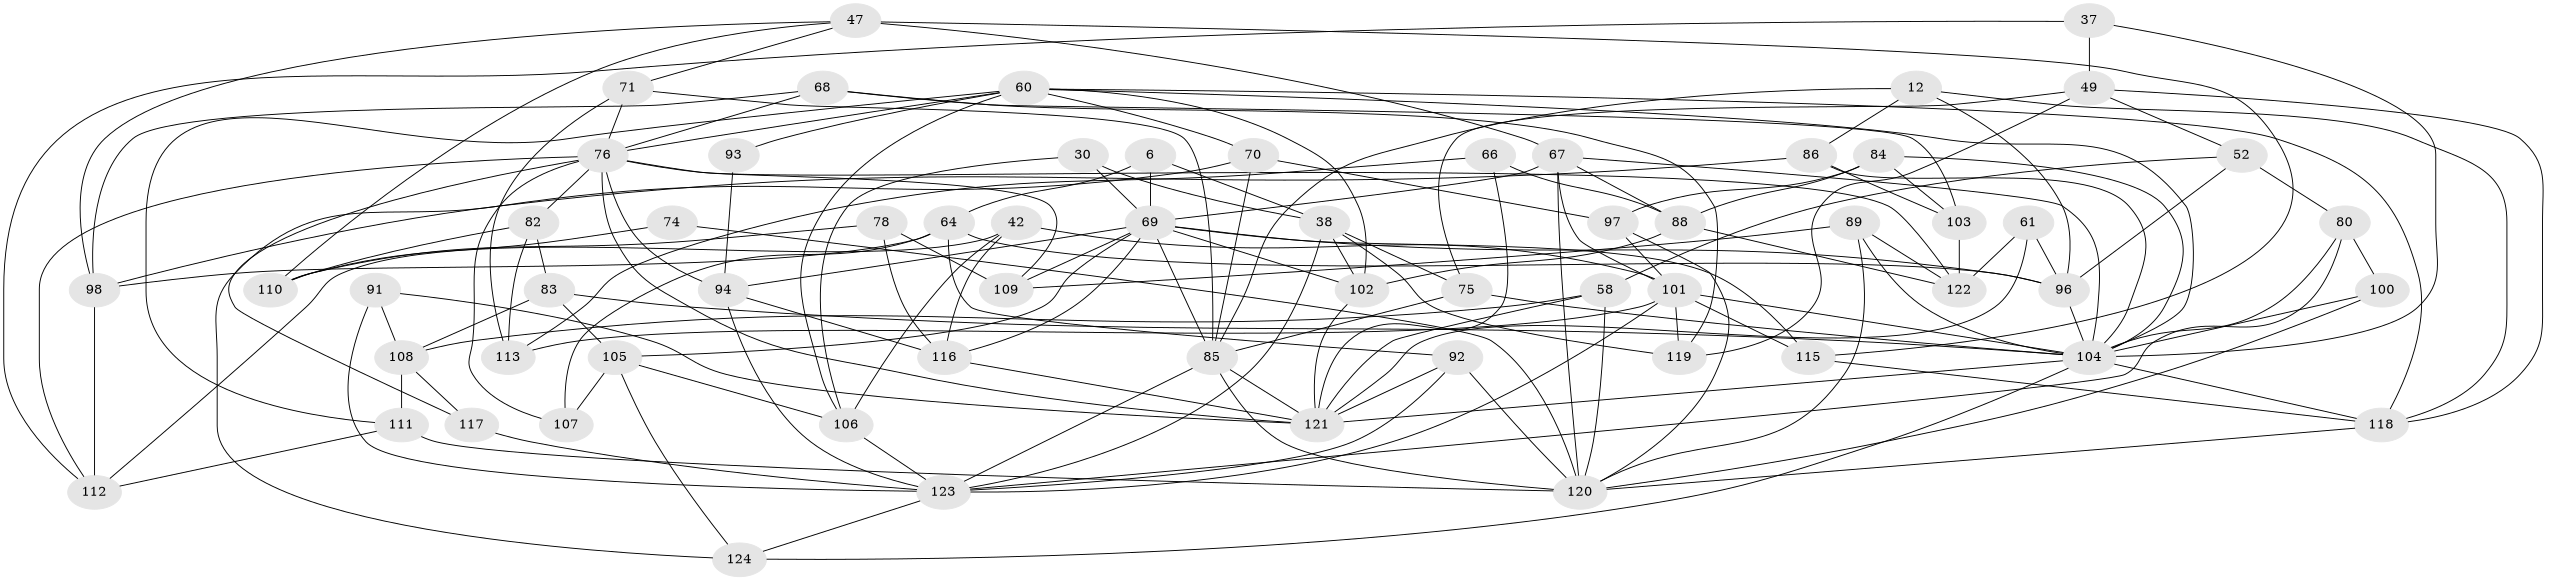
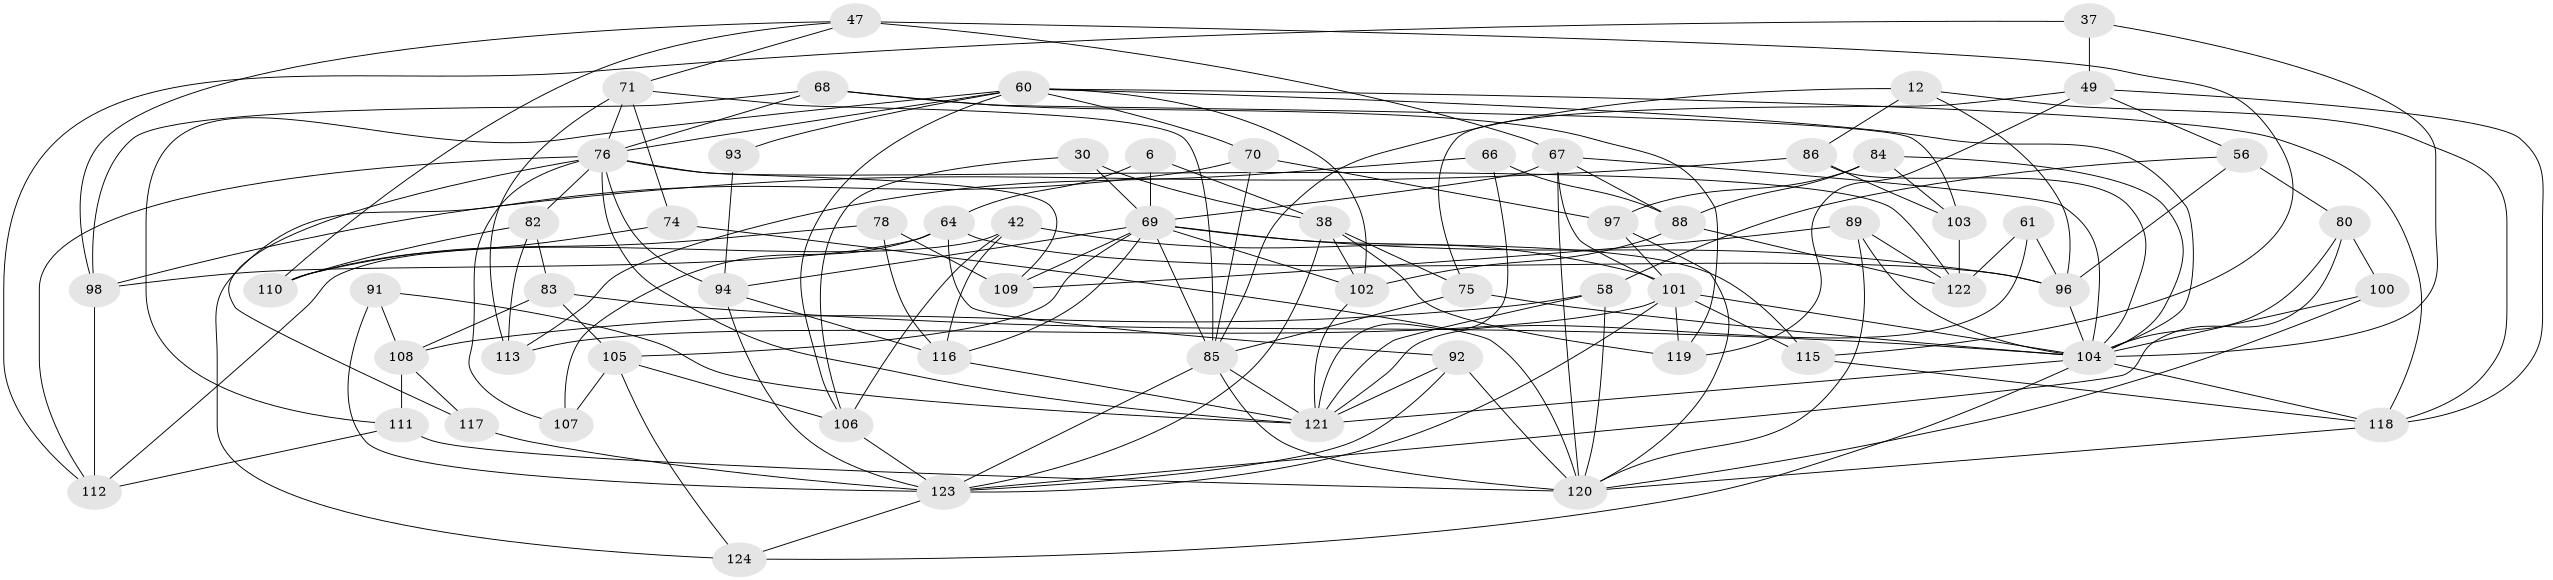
edge "71" -- "74": added
node "52": label "52" -> "56"
